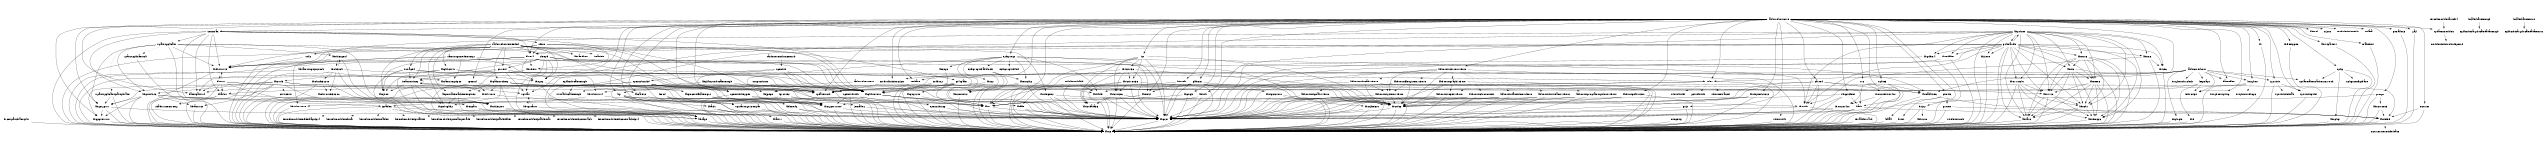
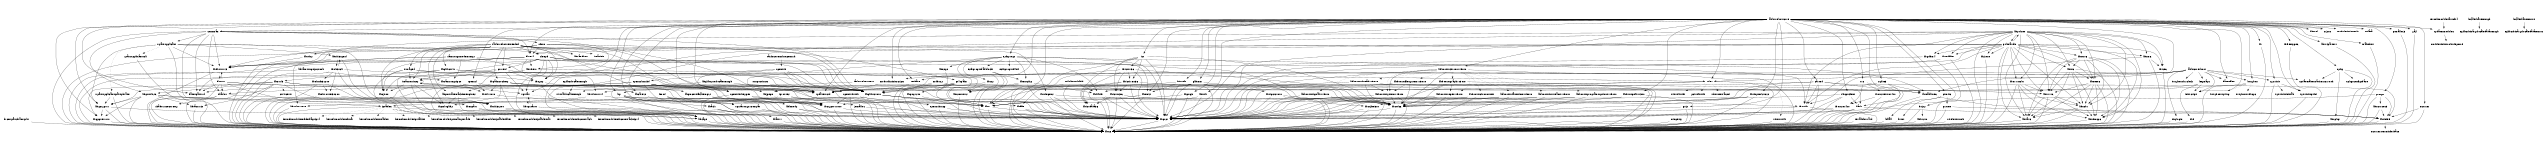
node "util2": label "util2" -> "librdx2"
edge "wpa_supplicant" -> "libgnutls26": removed
edge "procps" -> "libtinfo5": added
